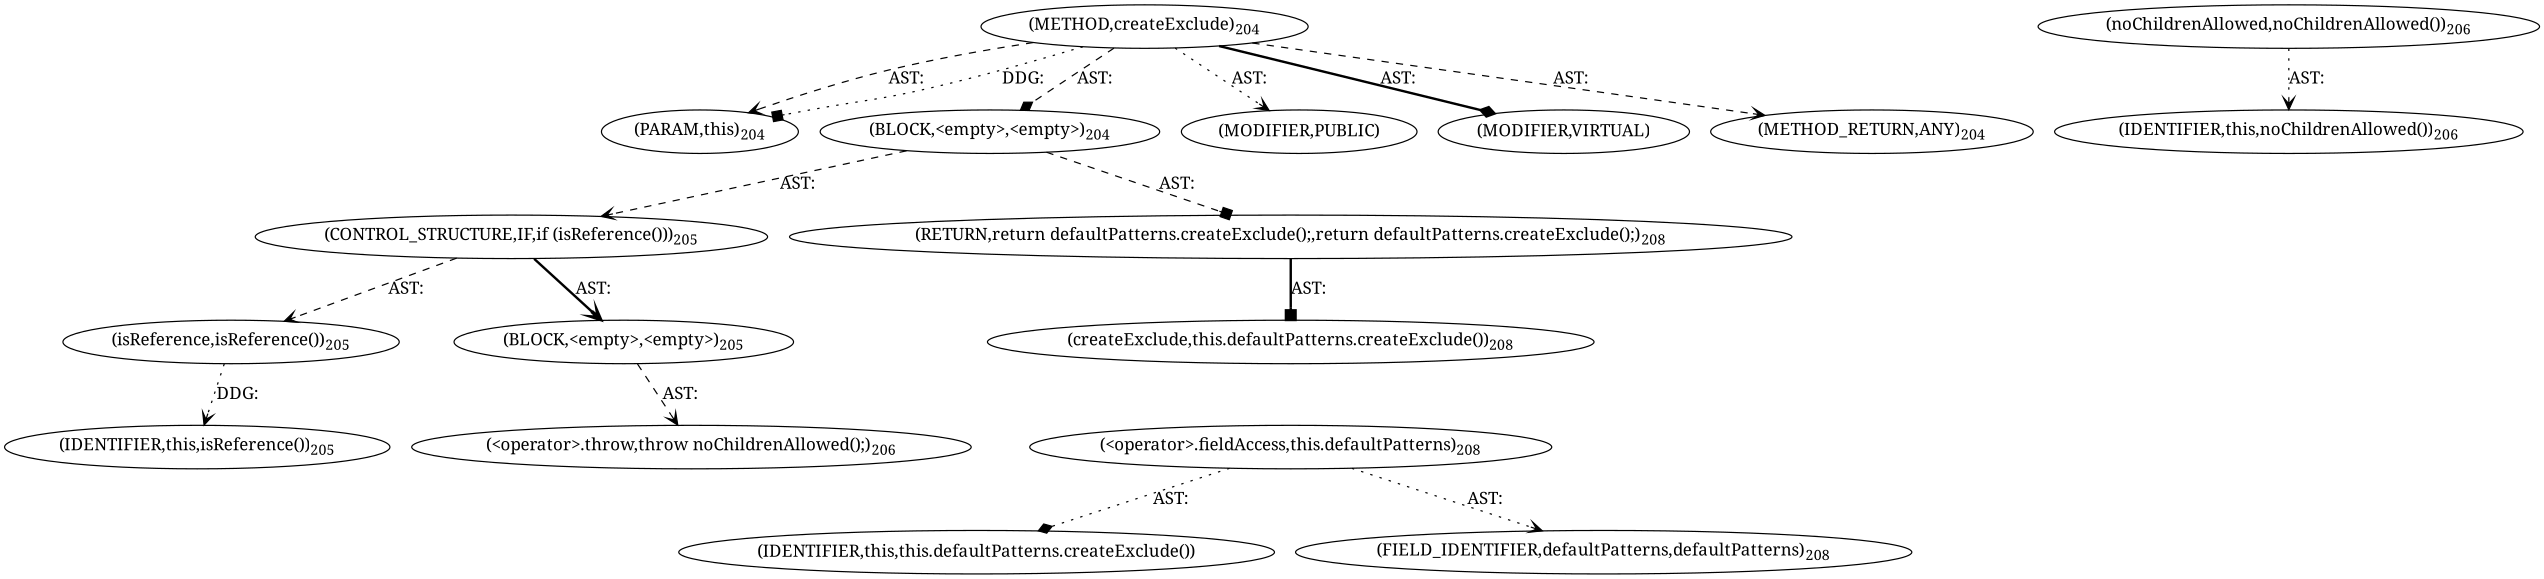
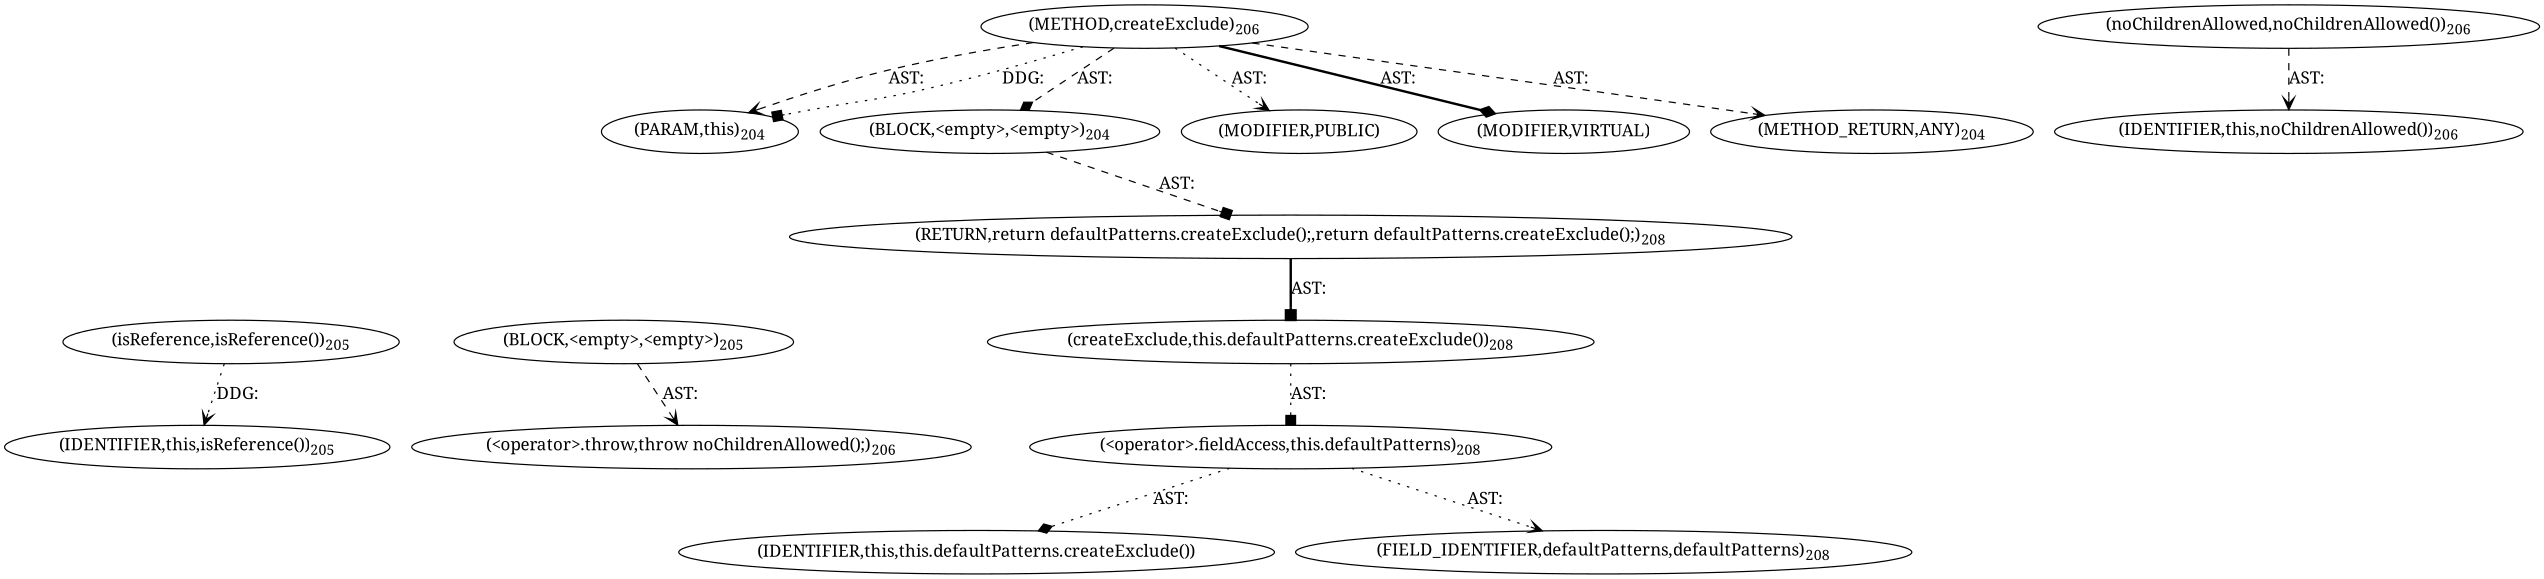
node "(METHOD,createExclude)": text "204" -> "206"
edge "(noChildrenAllowed,noChildrenAllowed())" -> "(IDENTIFIER,this,noChildrenAllowed())": style dotted -> dashed
node "(CONTROL_STRUCTURE,IF,if (isReference()))": removed
edge "(createExclude,this.defaultPatterns.createExclude())" -> "(<operator>.fieldAccess,this.defaultPatterns)": added, label "AST:"
